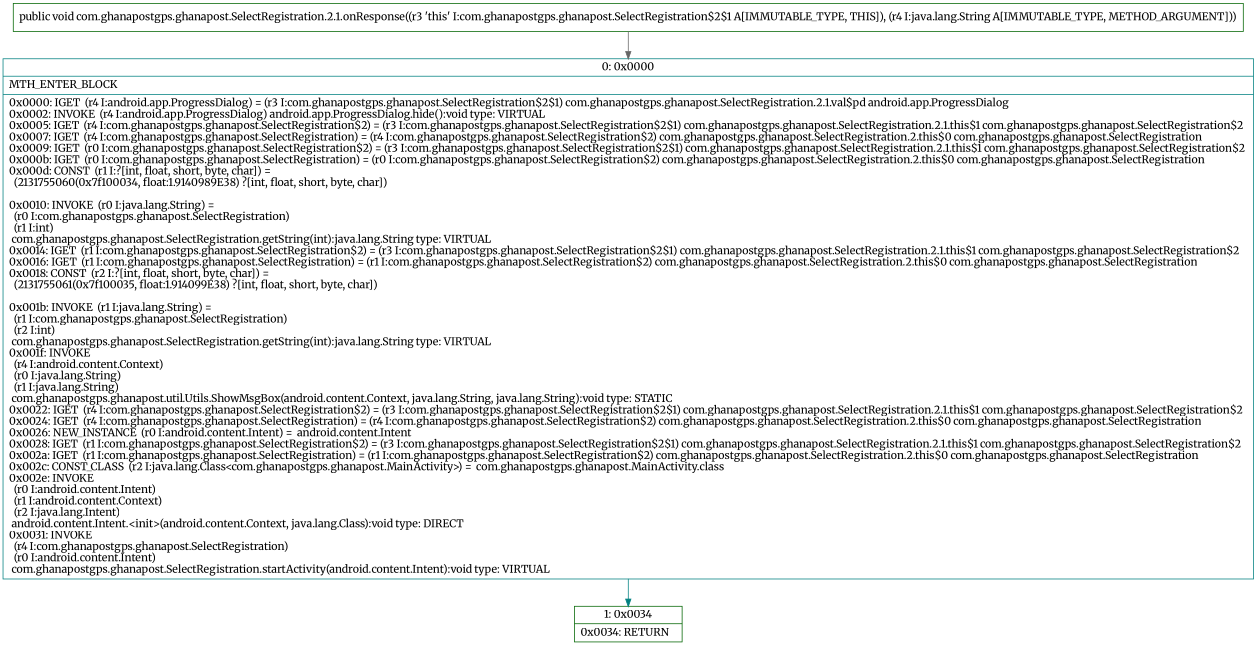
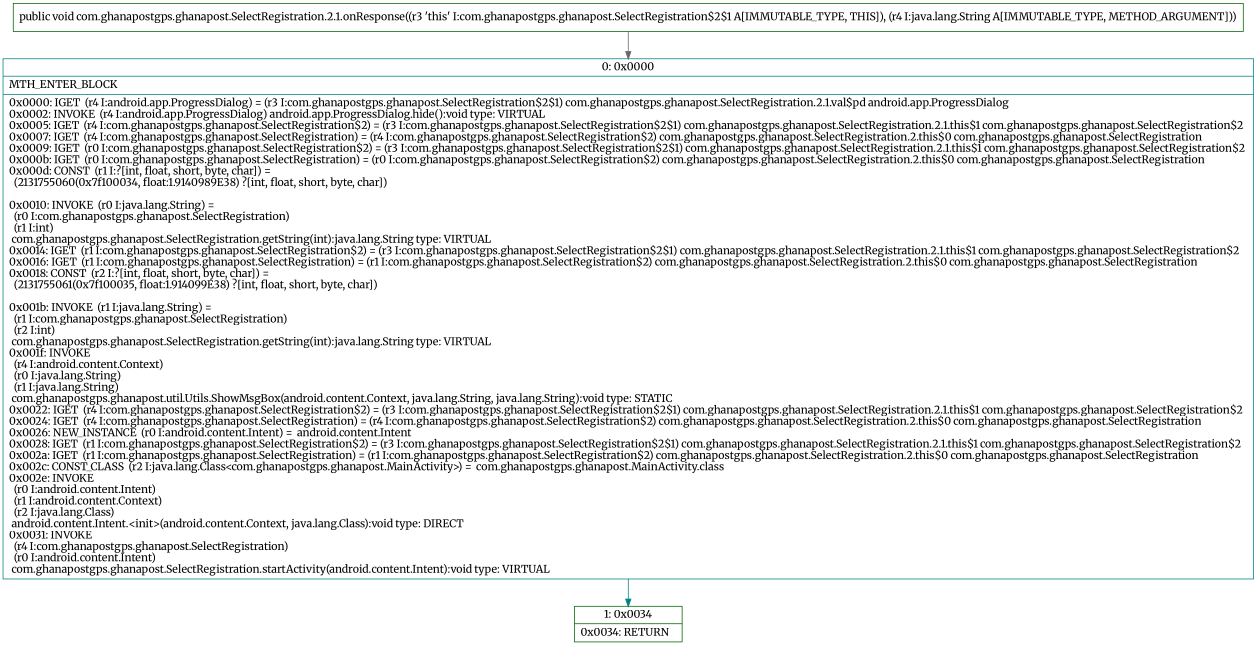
node "0: 0x0000": text "(r2 I:java.lang.Intent)" -> "(r2 I:java.lang.Class)"
